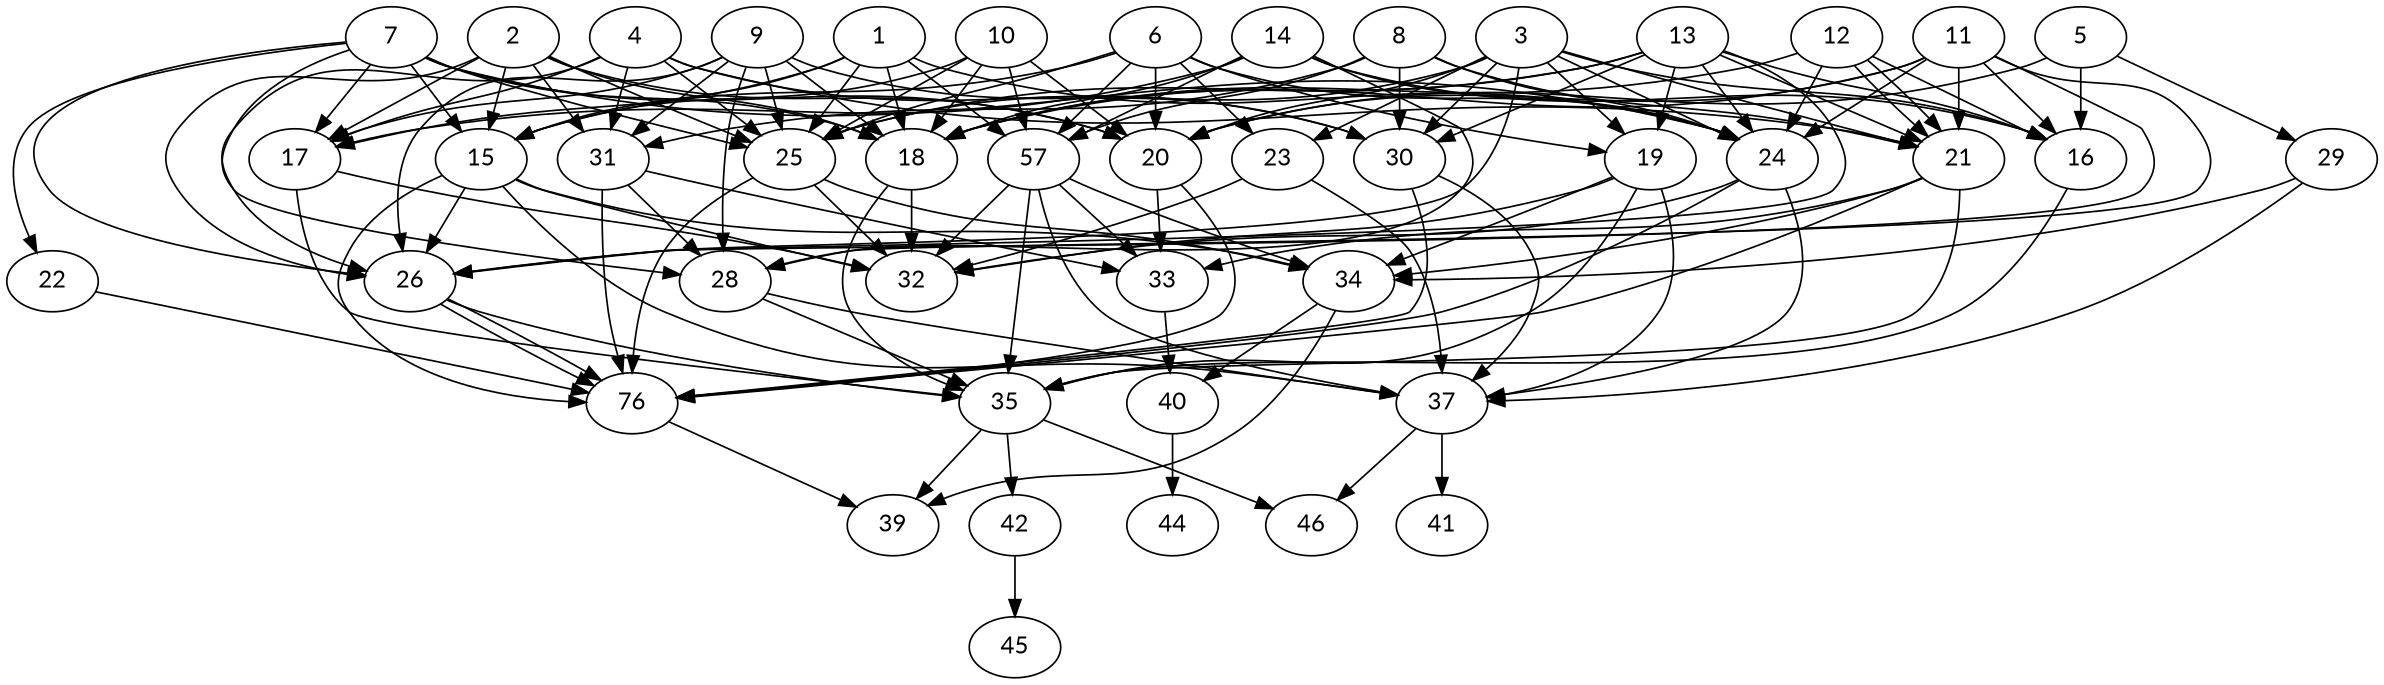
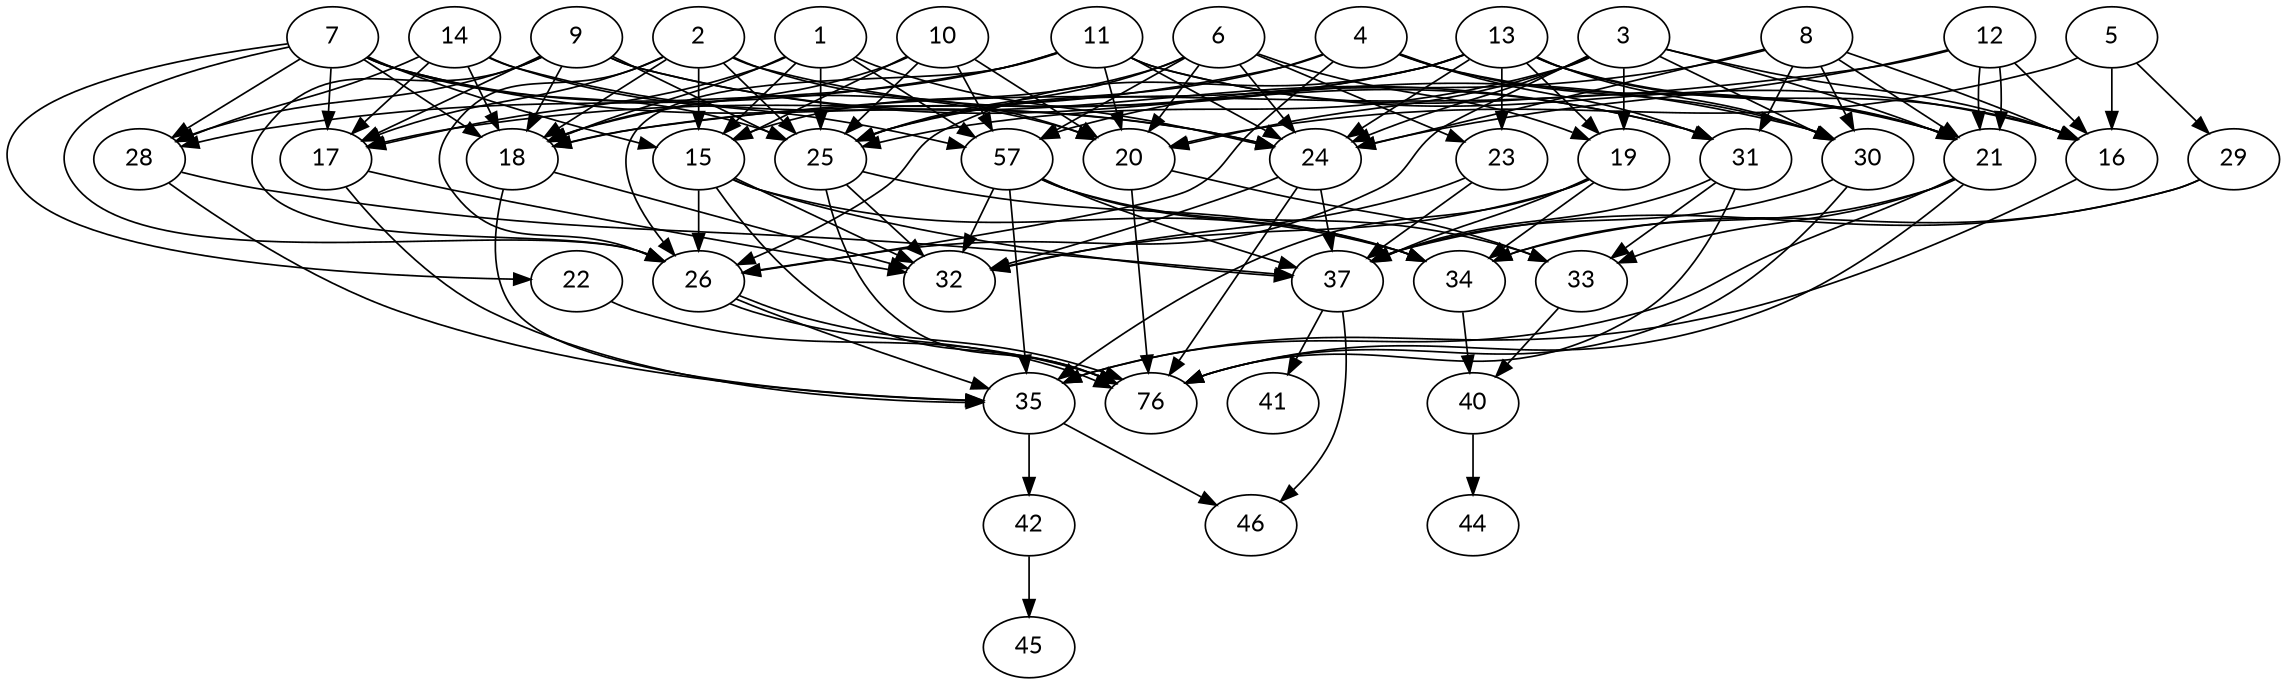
edge "3" -> "23": now "13" -> "23"
edge "14" -> "16": now "8" -> "16"
edge "31" -> "28": now "31" -> "37"
node "39": removed
